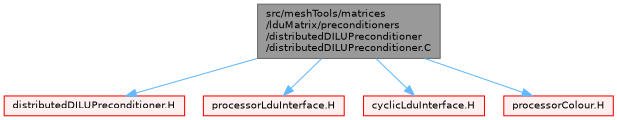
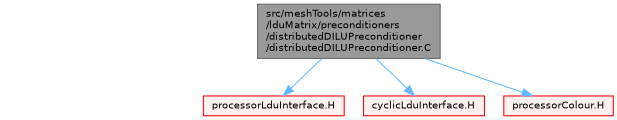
node "distributedDILUPreconditioner.H": removed
